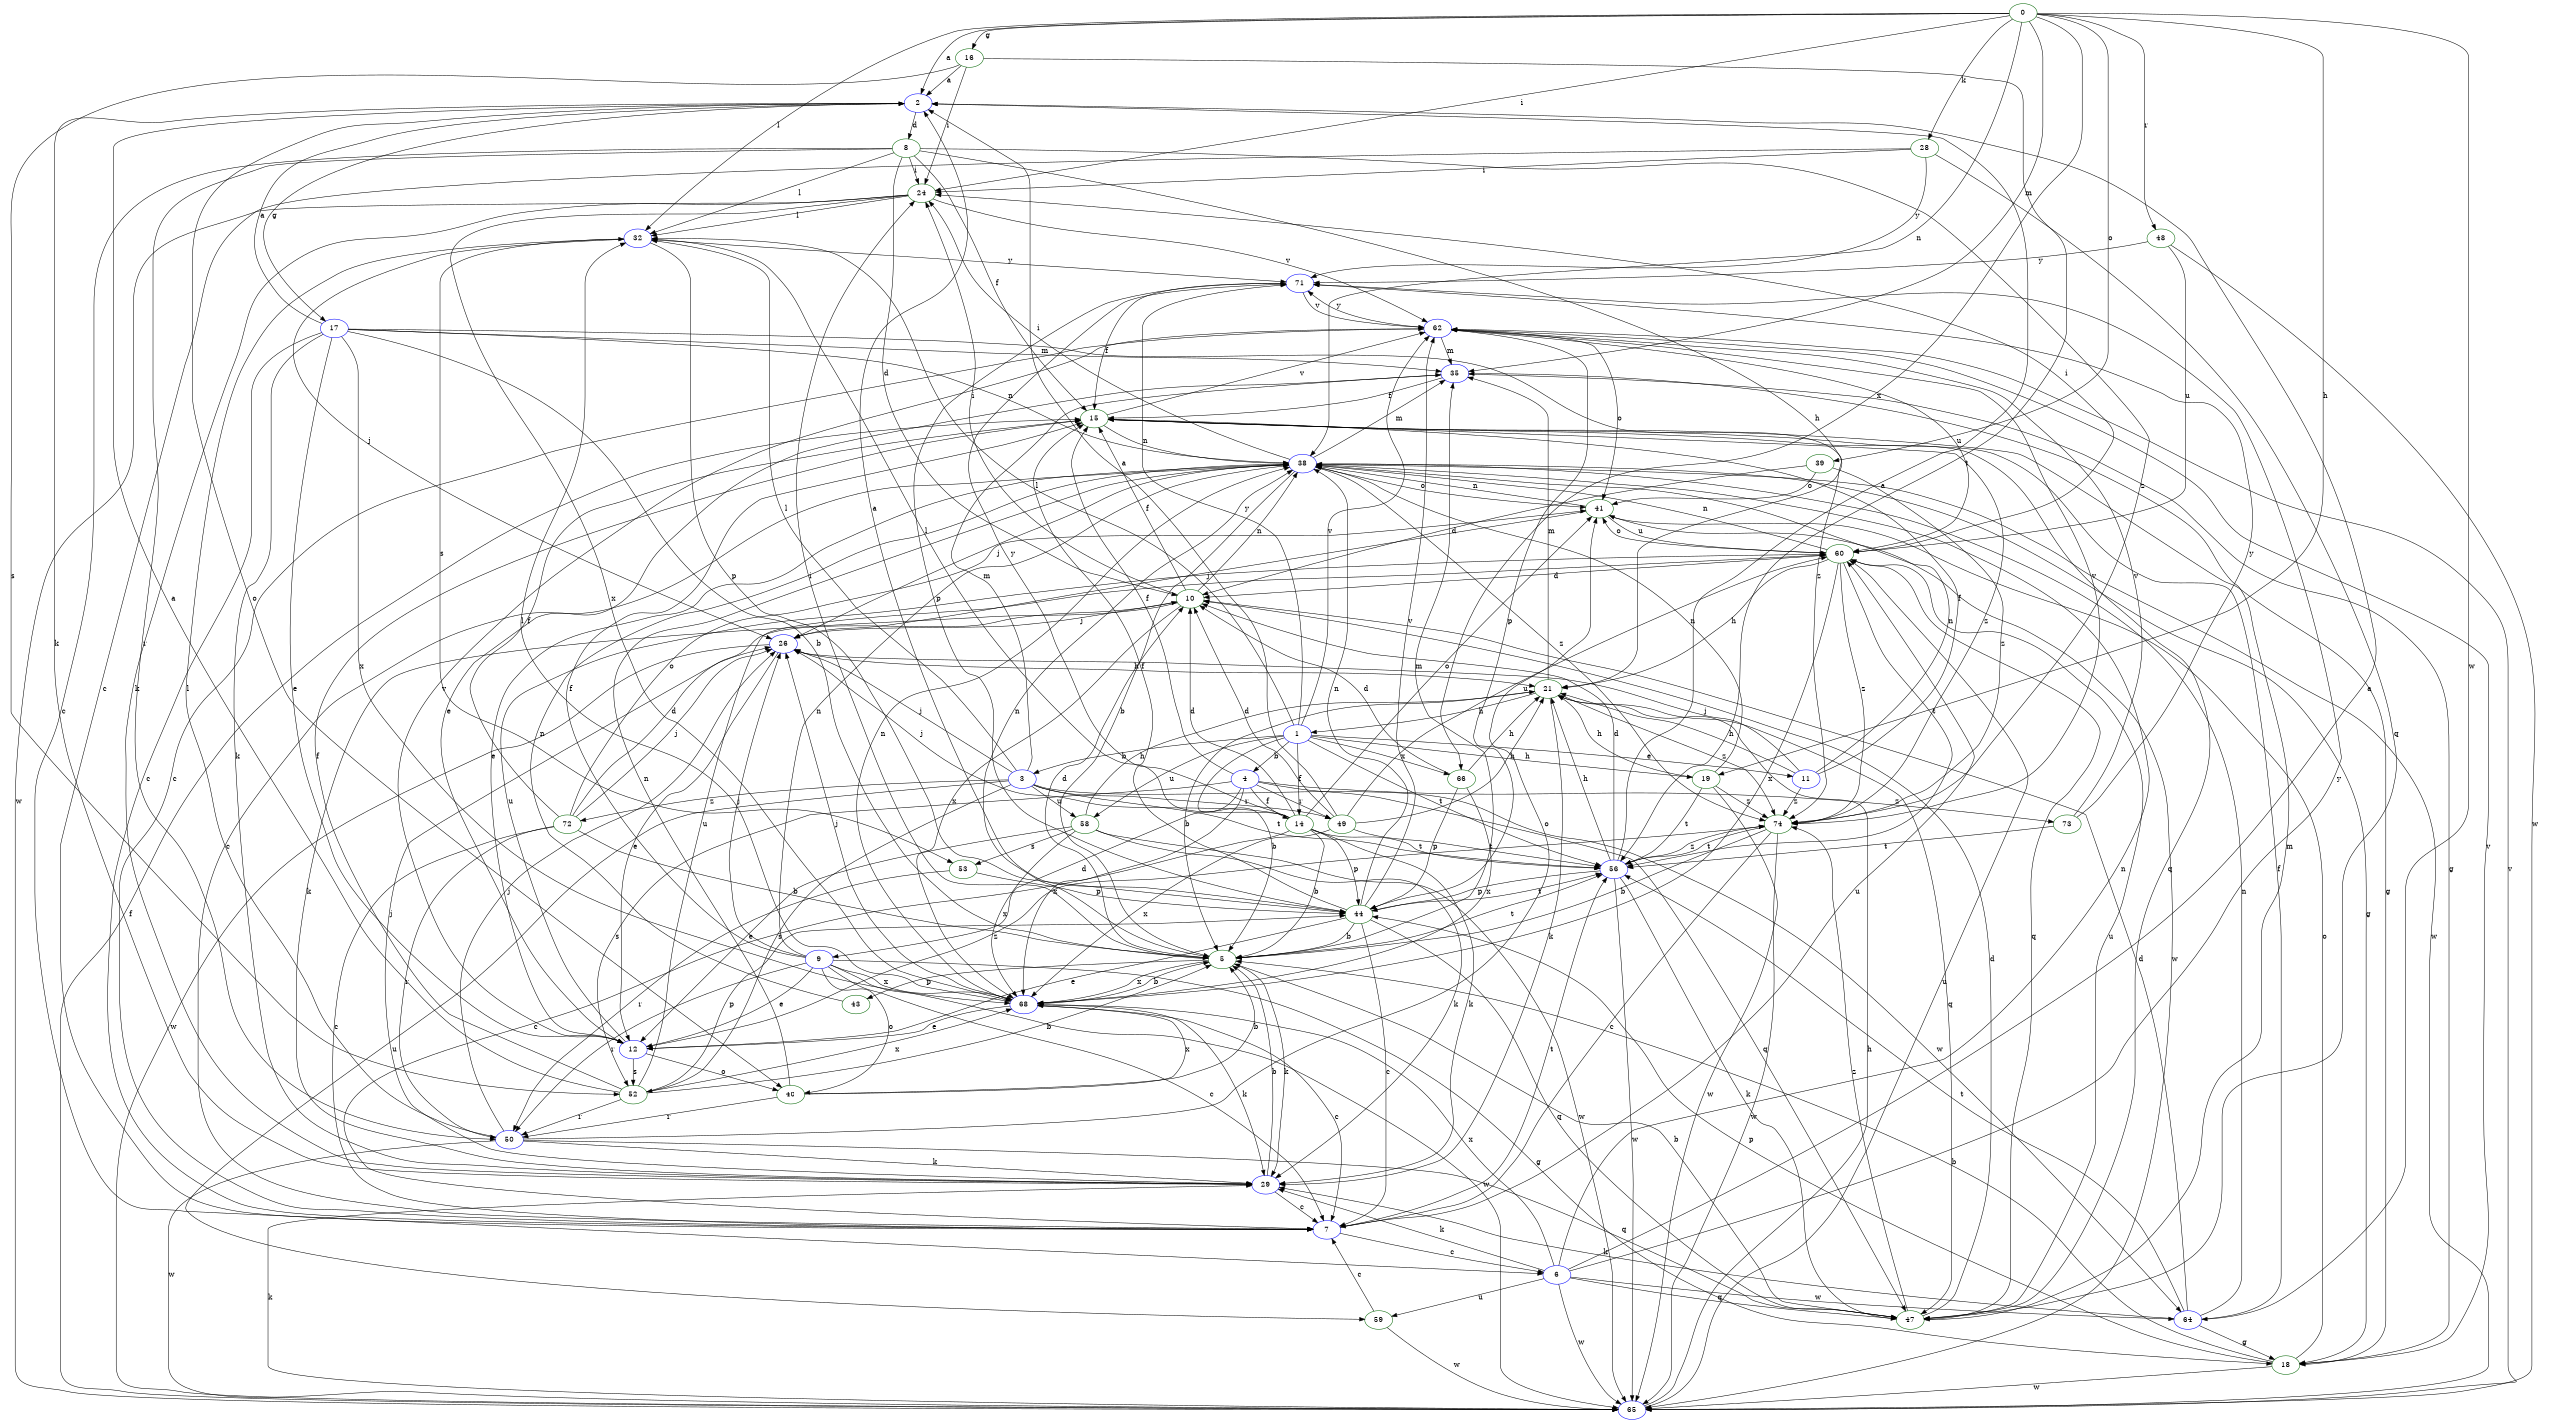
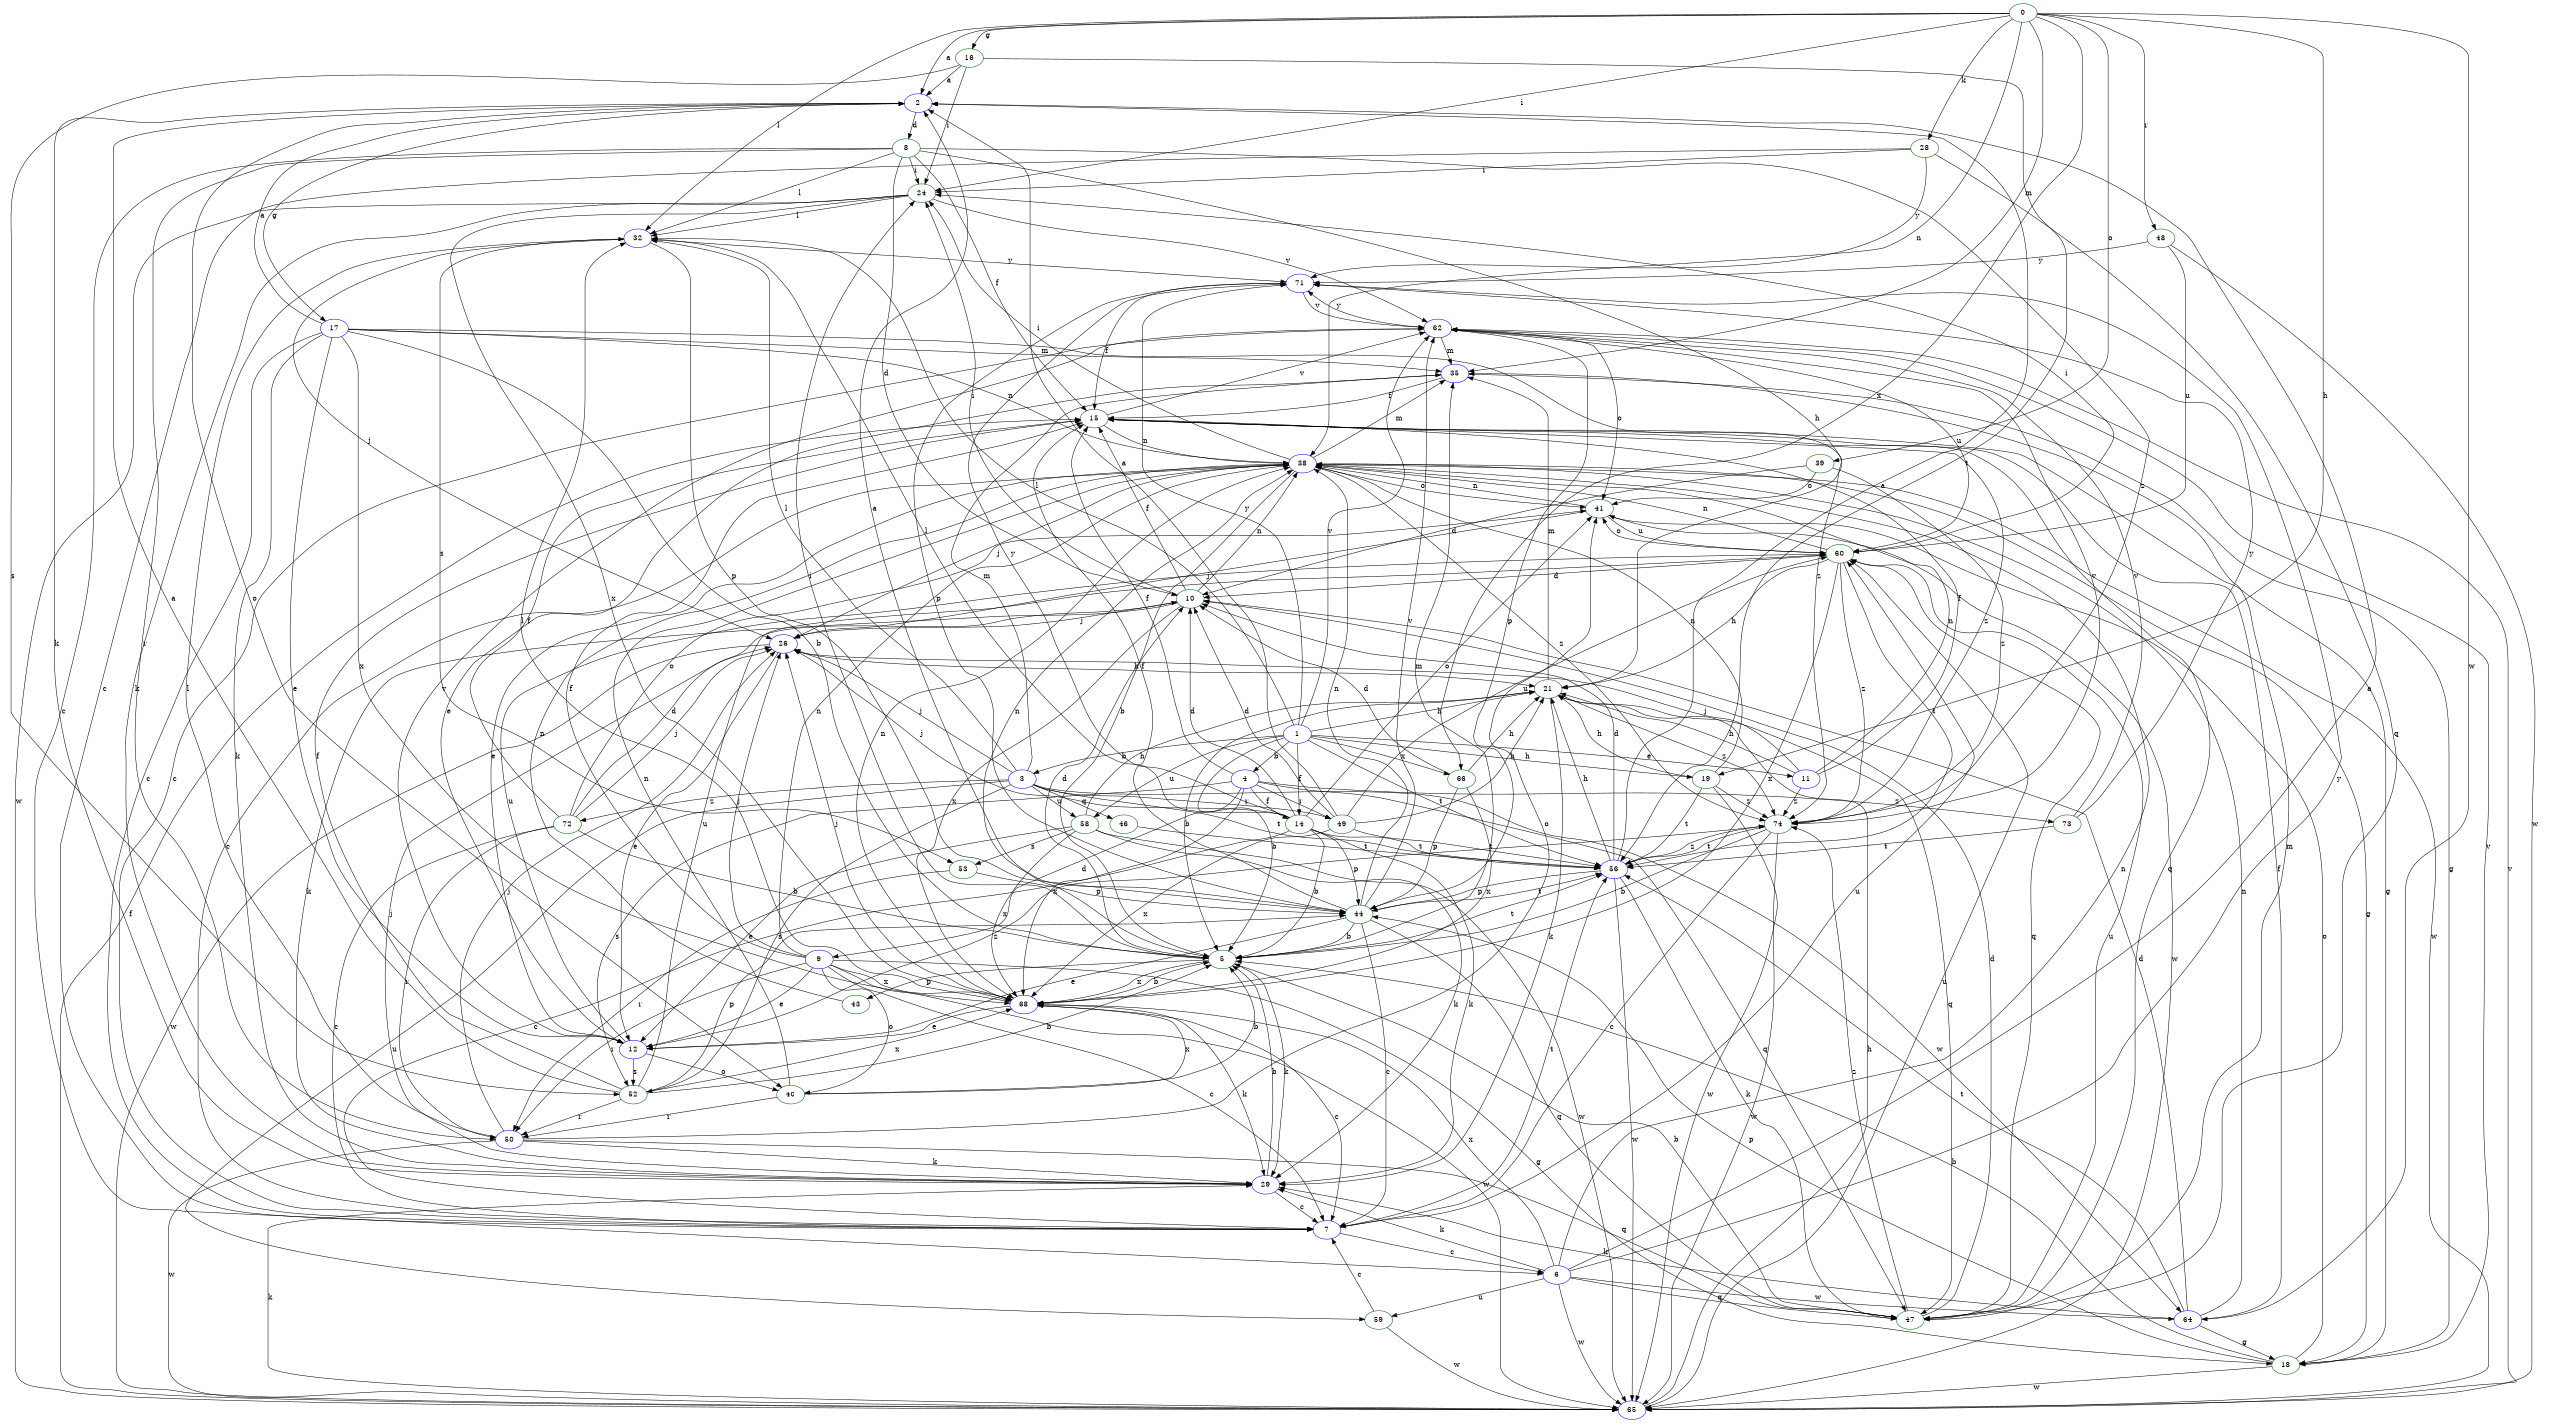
edge "21" -> "1": reversed
node "46": added
